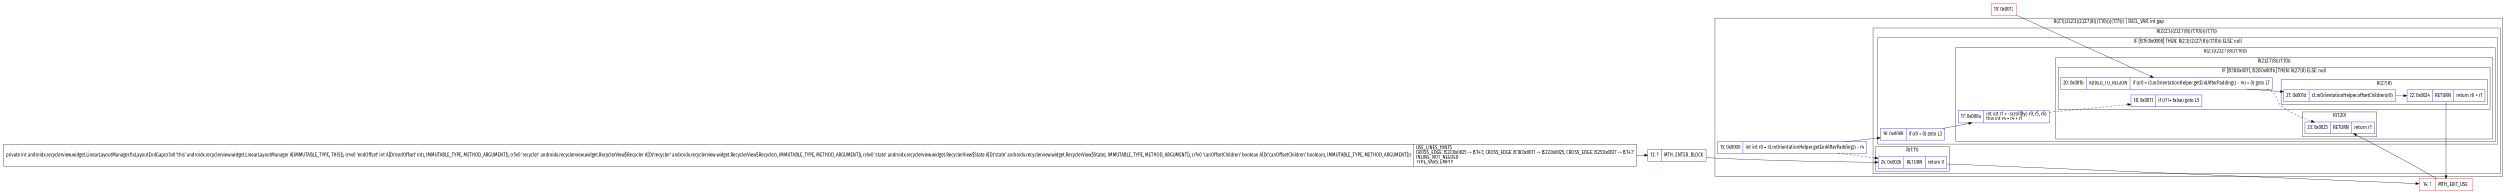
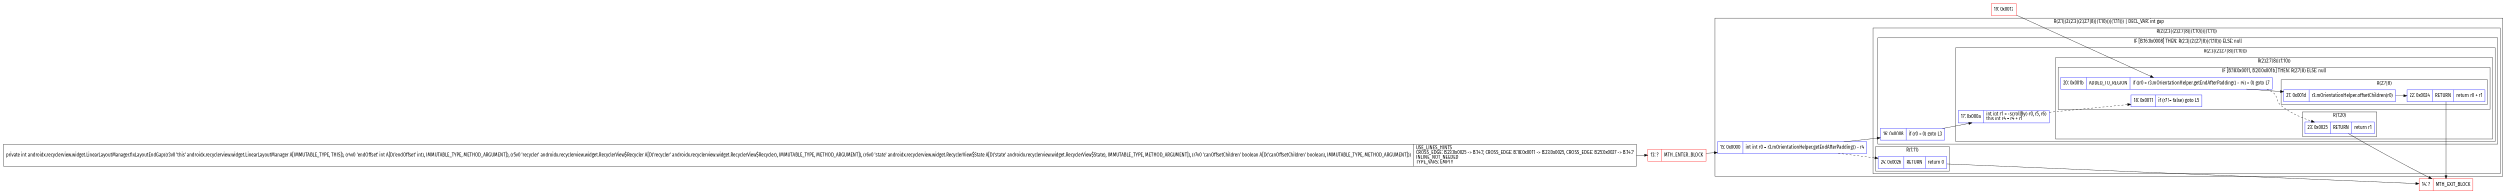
node "13: ?": color blue -> red
edge "14: ?" -> "23: 0x0025": reversed
edge "13: ?" -> "24: 0x0026": now "13: ?" -> "15: 0x0000"
node "14: ?": text "MTH_EXIT_USE" -> "MTH_EXIT_BLOCK"
